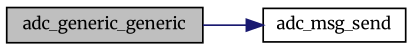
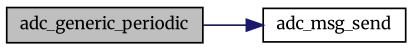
node "adc_generic_generic": label "adc_generic_generic" -> "adc_generic_periodic"
